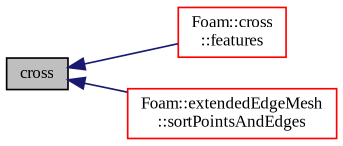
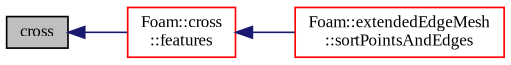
edge "Foam::extendedEdgeMesh ::sortPointsAndEdges" -> "cross": now "Foam::extendedEdgeMesh ::sortPointsAndEdges" -> "Foam::cross ::features"
